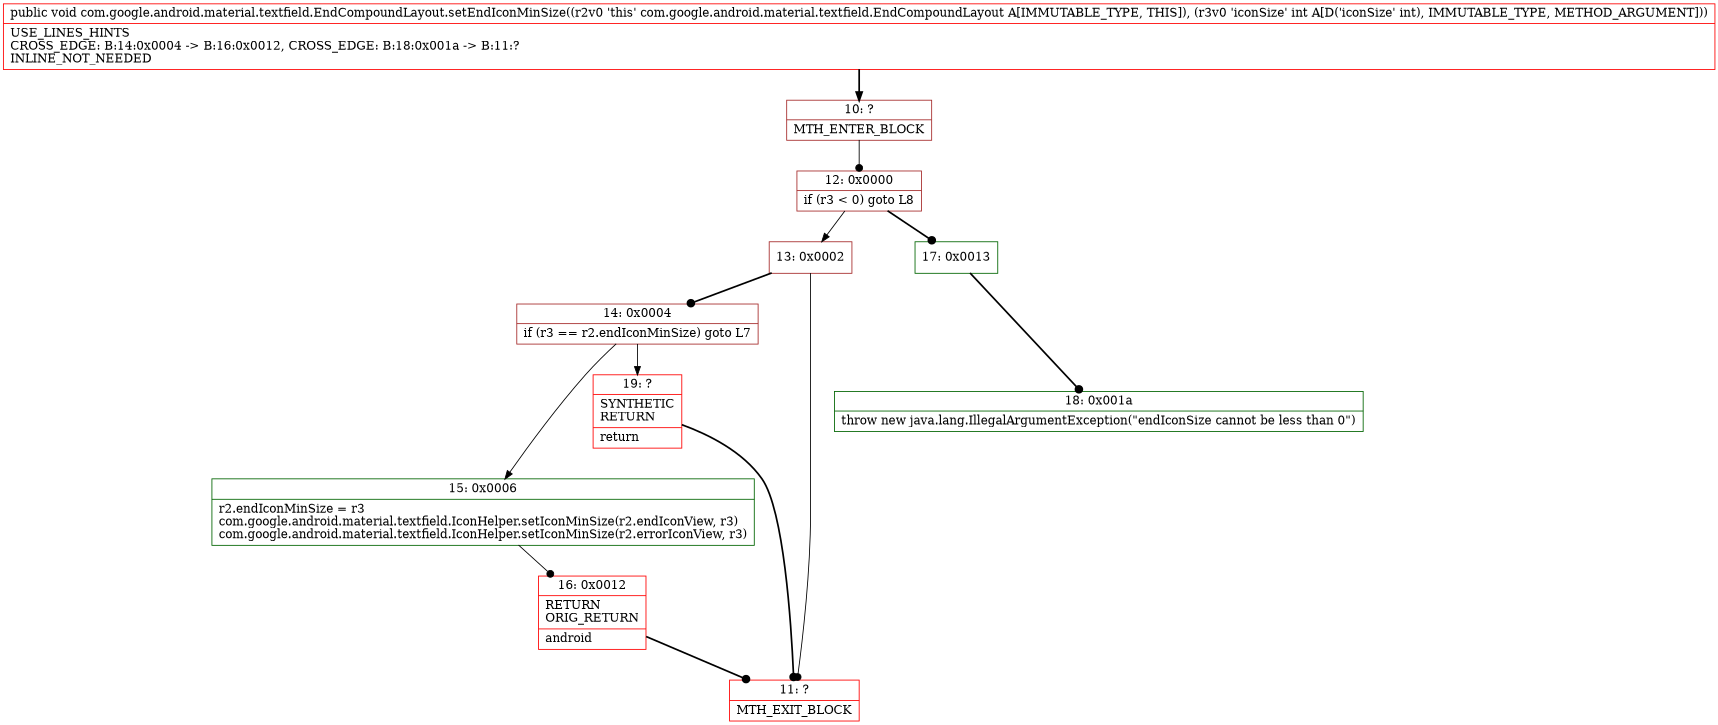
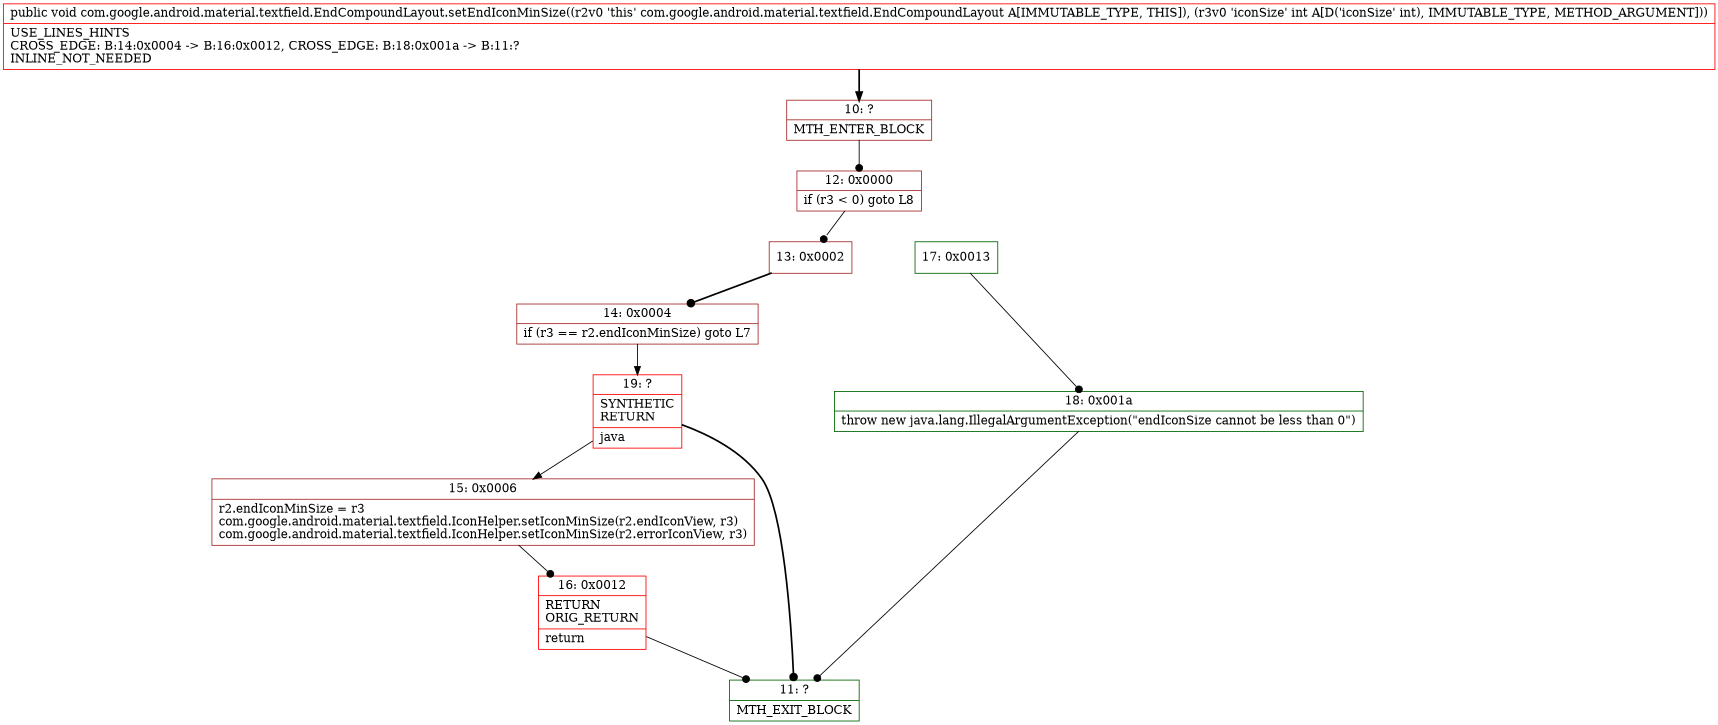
edge "12: 0x0000" -> "13: 0x0002": arrowhead normal -> dot
edge "12: 0x0000" -> "17: 0x0013": removed
edge "17: 0x0013" -> "18: 0x001a": style bold -> solid
edge "14: 0x0004" -> "15: 0x0006": now "19: ?" -> "15: 0x0006"
node "19: ?": text "return" -> "java"
edge "13: 0x0002" -> "11: ?": now "18: 0x001a" -> "11: ?"
node "15: 0x0006": color darkgreen -> brown
node "16: 0x0012": text "android" -> "return"
edge "16: 0x0012" -> "11: ?": style bold -> solid
node "11: ?": color red -> darkgreen
